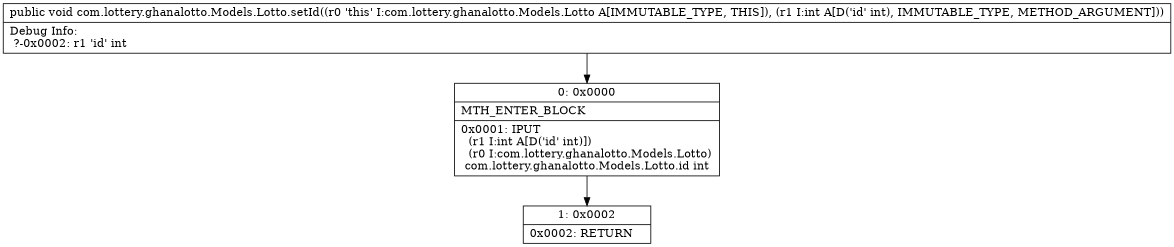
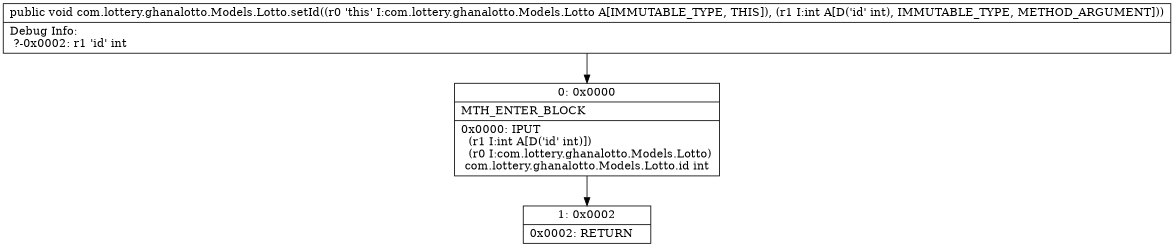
node "0: 0x0000": text "0x0001: IPUT" -> "0x0000: IPUT"
